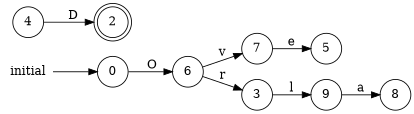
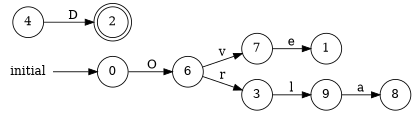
node "5": label "5" -> "1"
